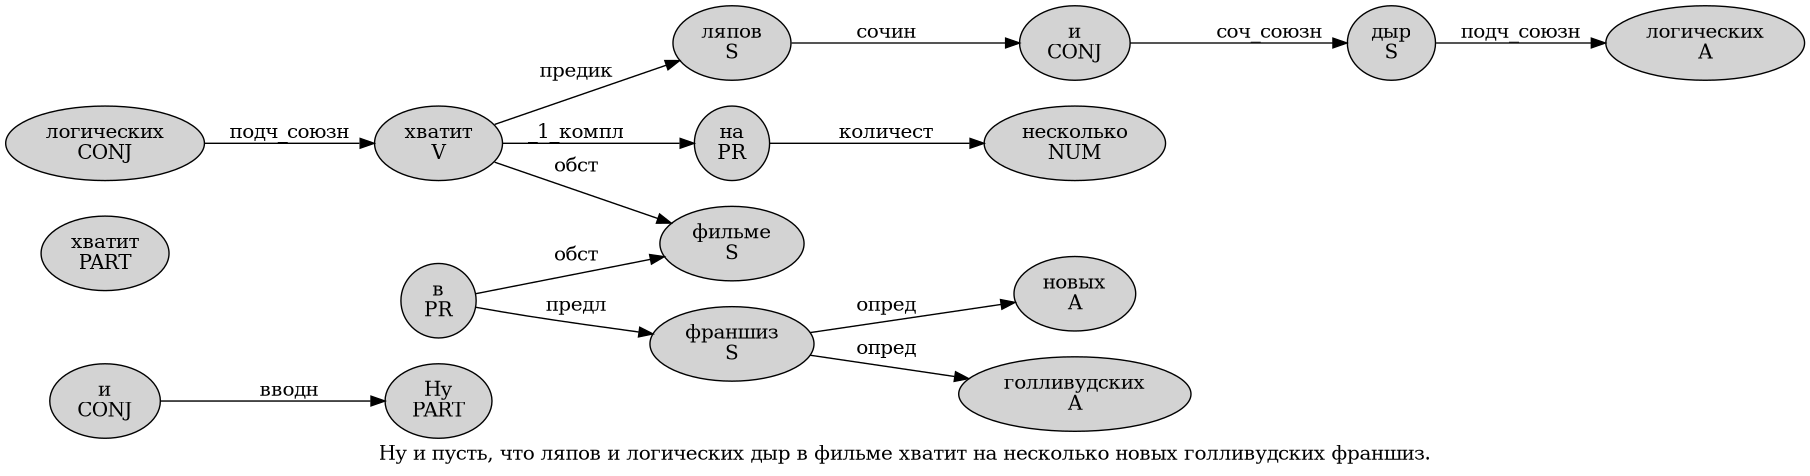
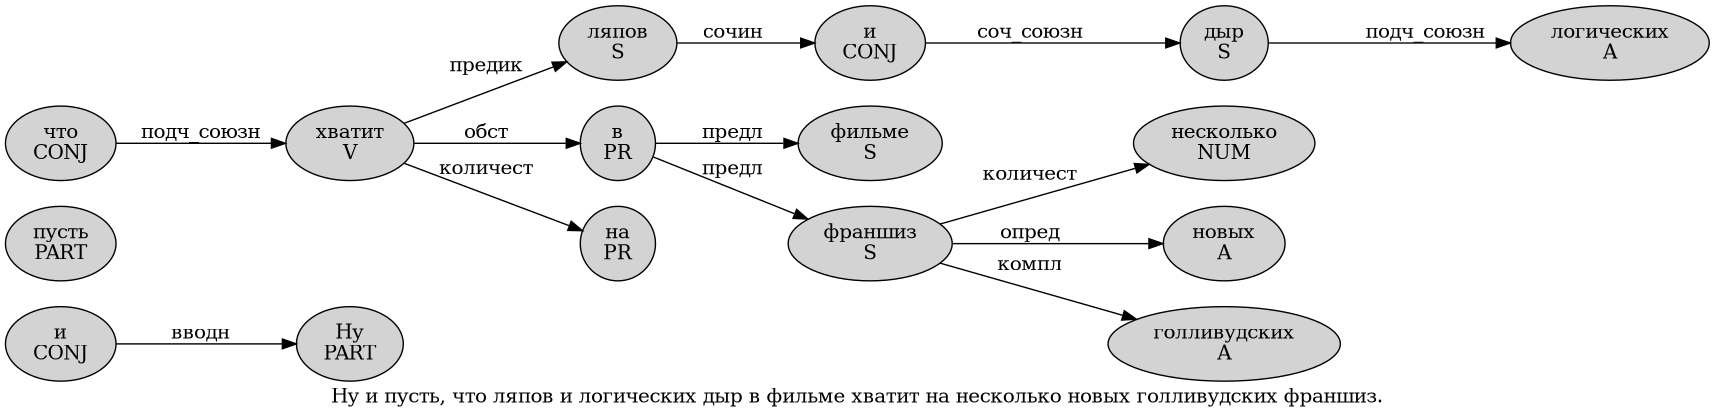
edge "хватит V" -> "на PR": label "_1_компл" -> "количест"
node "логических CONJ": label "логических CONJ" -> "что CONJ"
edge "на PR" -> "несколько NUM": now "франшиз S" -> "несколько NUM"
edge "хватит V" -> "фильме S": now "хватит V" -> "в PR"
node "хватит PART": label "хватит PART" -> "пусть PART"
edge "в PR" -> "фильме S": label "обст" -> "предл"
edge "франшиз S" -> "голливудских A": label "опред" -> "компл"
